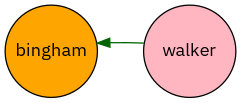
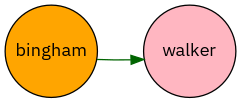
edge "walker" -> "bingham": reversed
